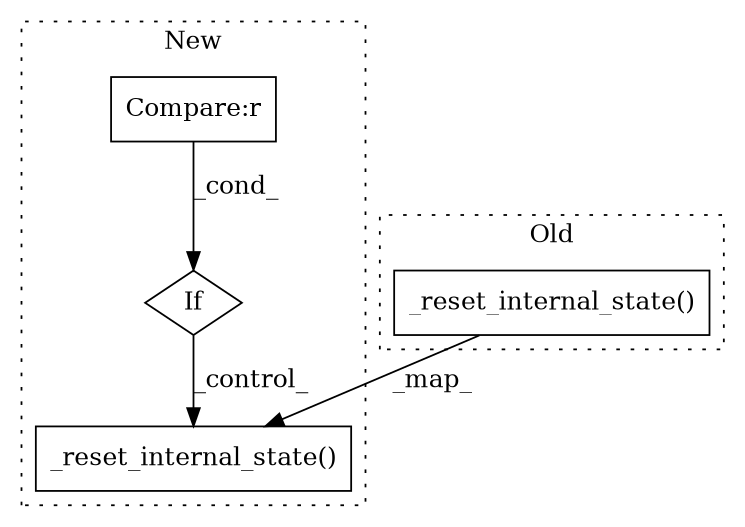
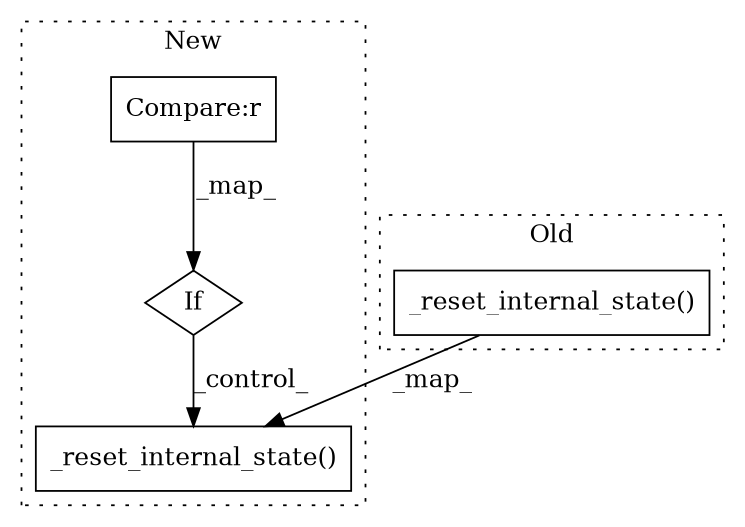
edge "Compare:r" -> "If": label "_cond_" -> "_map_"
